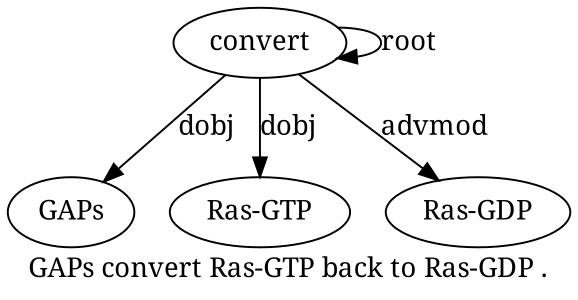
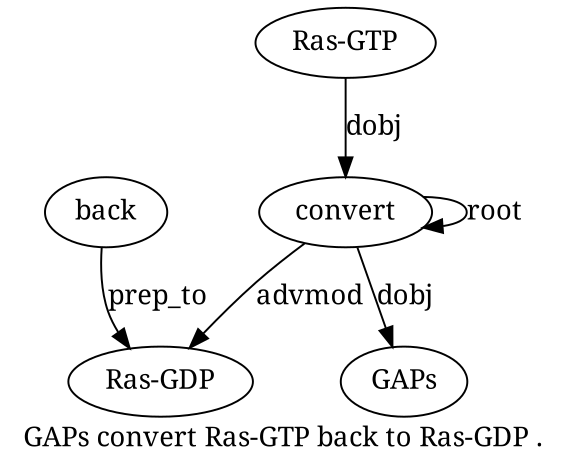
edge "convert" -> "Ras-GTP": reversed
node "back": added
